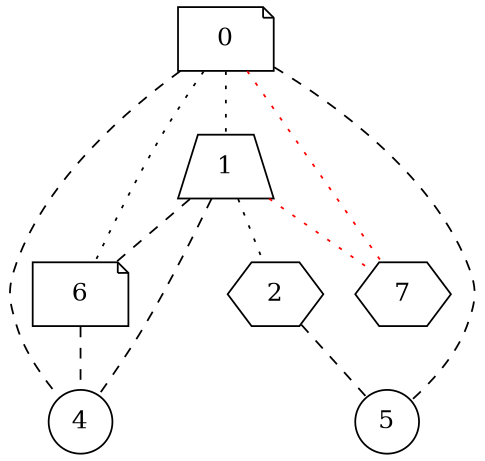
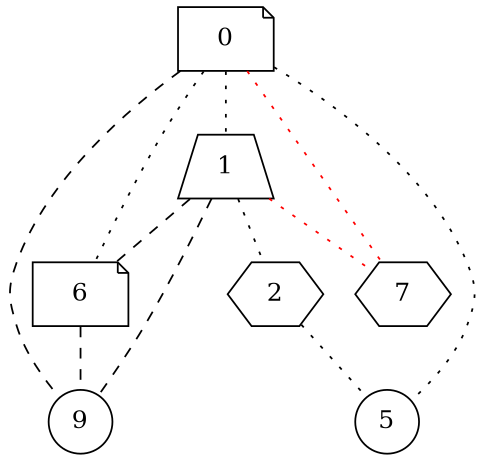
edge "0" -- "5": style dashed -> dotted
edge "2" -- "5": style dashed -> dotted
node "4": label "4" -> "9"
